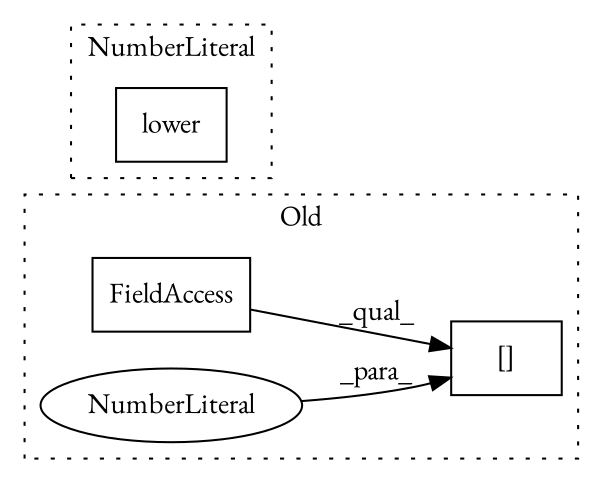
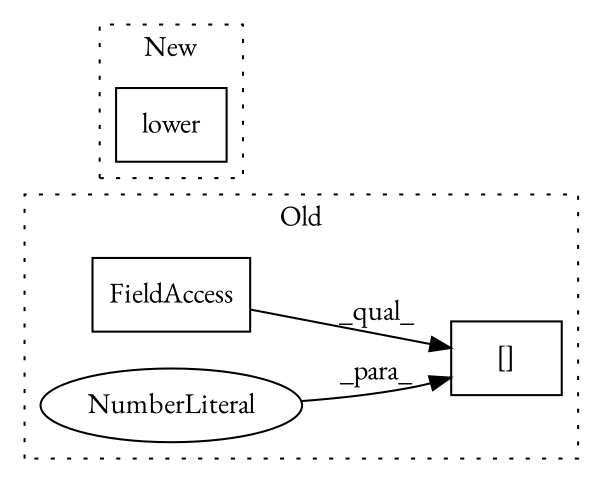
cluster "NumberLiteral": label "NumberLiteral" -> "New"
